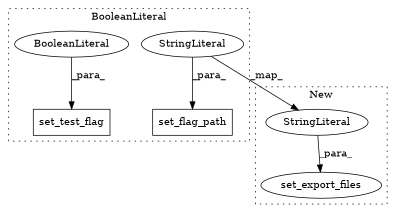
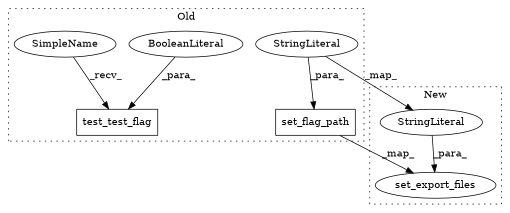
cluster "BooleanLiteral": label "BooleanLiteral" -> "Old"
node "SimpleName": added
node "set_test_flag": label "set_test_flag" -> "test_test_flag"
edge "set_flag_path" -> "set_export_files": added, label "_map_"
